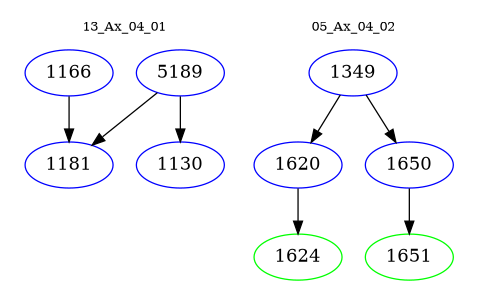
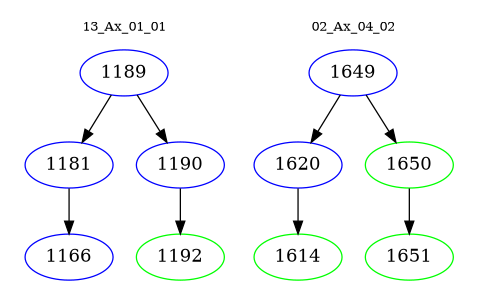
cluster "13_Ax_04_01": label "13_Ax_04_01" -> "13_Ax_01_01"
cluster "05_Ax_04_02": label "05_Ax_04_02" -> "02_Ax_04_02"
node "5189": label "5189" -> "1189"
node "1349": label "1349" -> "1649"
edge "1166" -> "1181": reversed
node "1130": label "1130" -> "1190"
node "1650": color blue -> green
node "1192": added
node "1624": label "1624" -> "1614"
